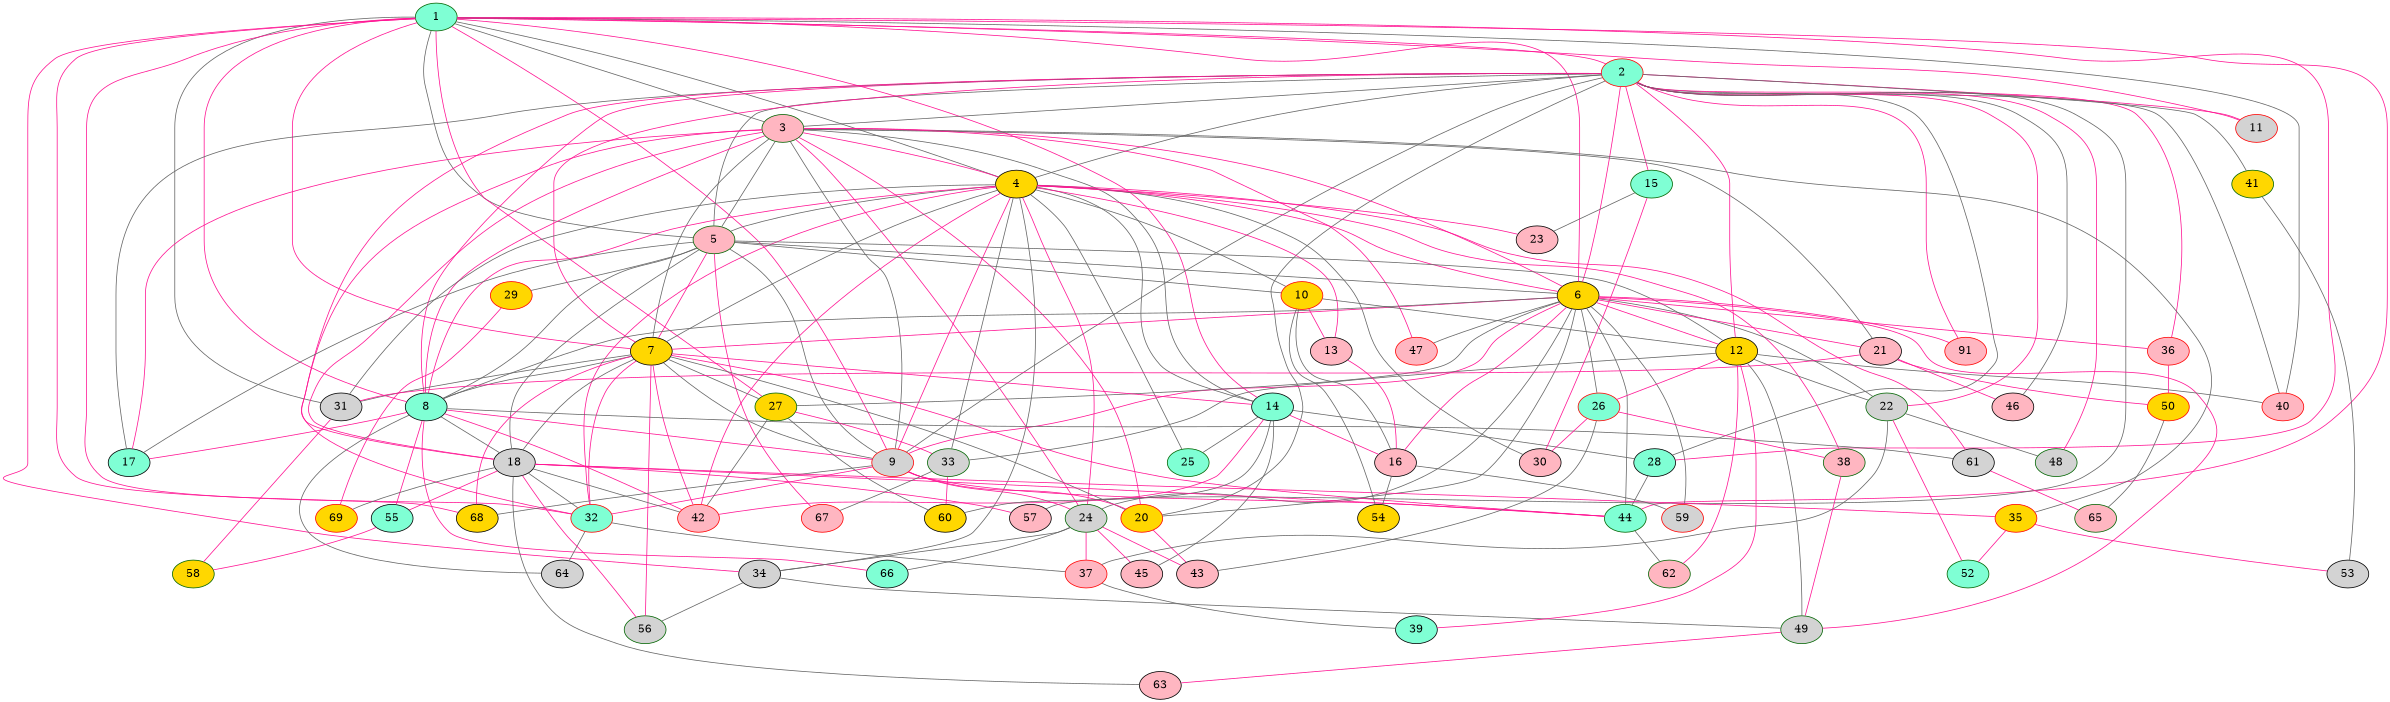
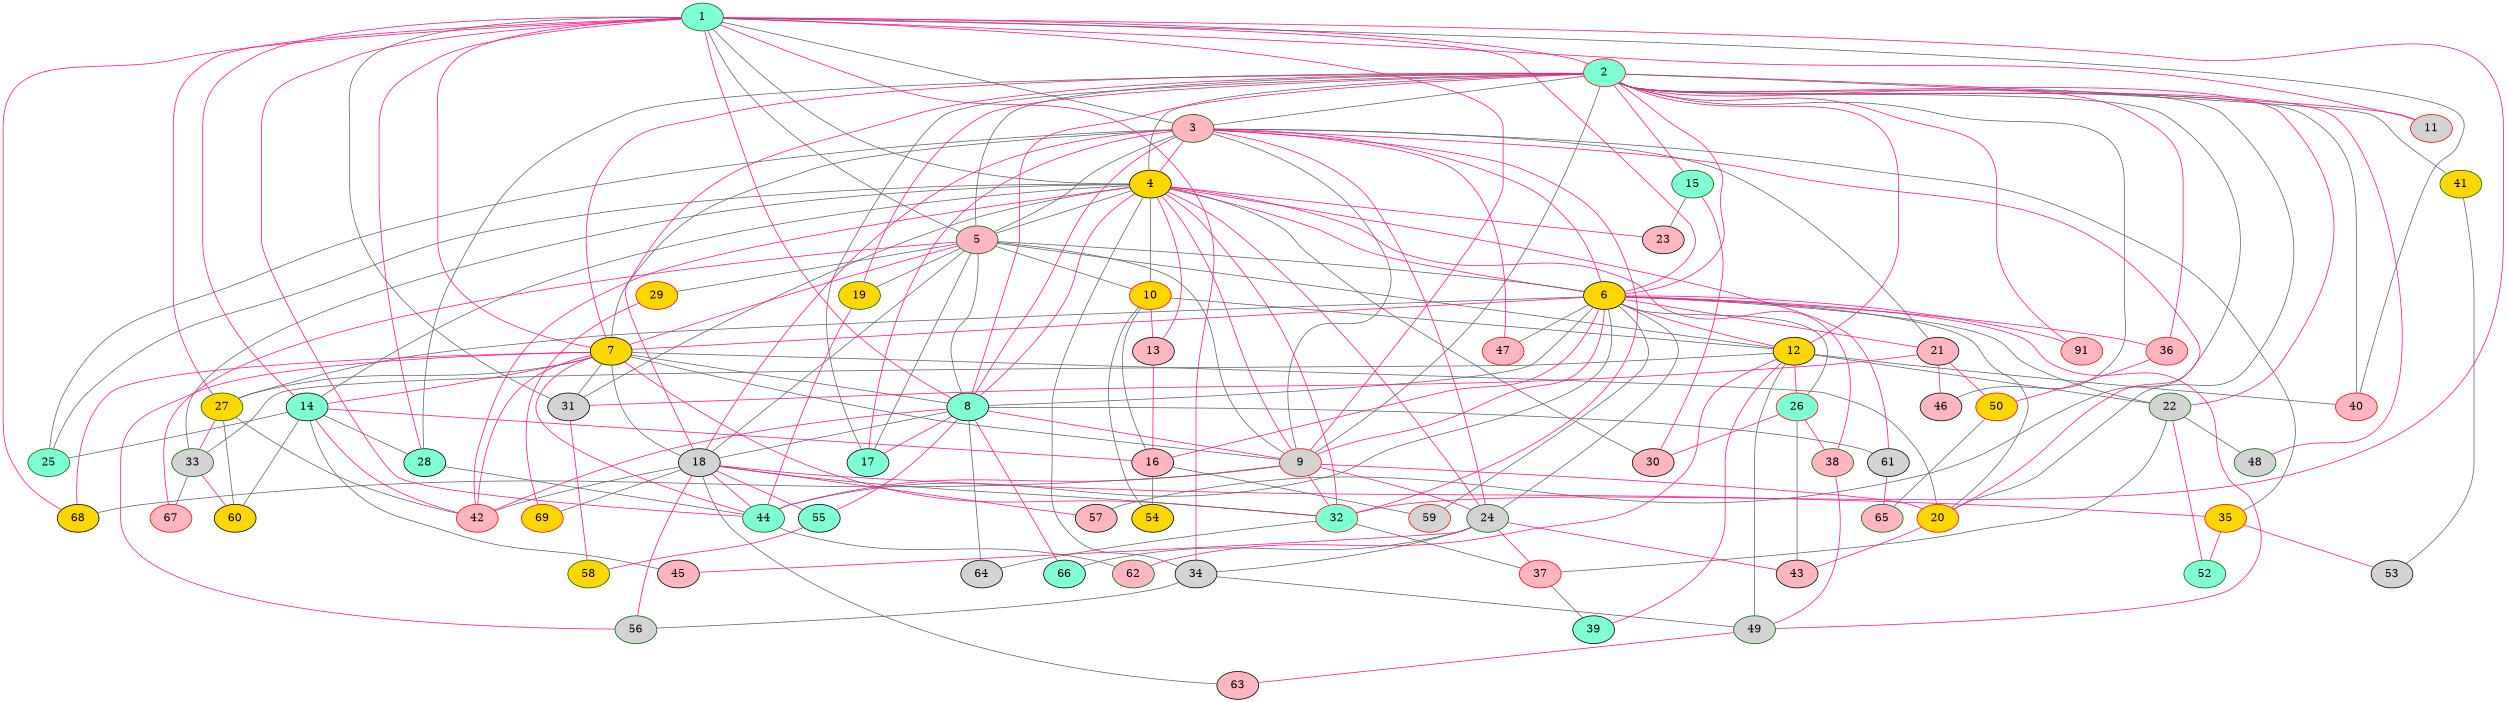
edge "3" -- "14": now "3" -- "25"
edge "4" -- "7": removed
node "19": added
